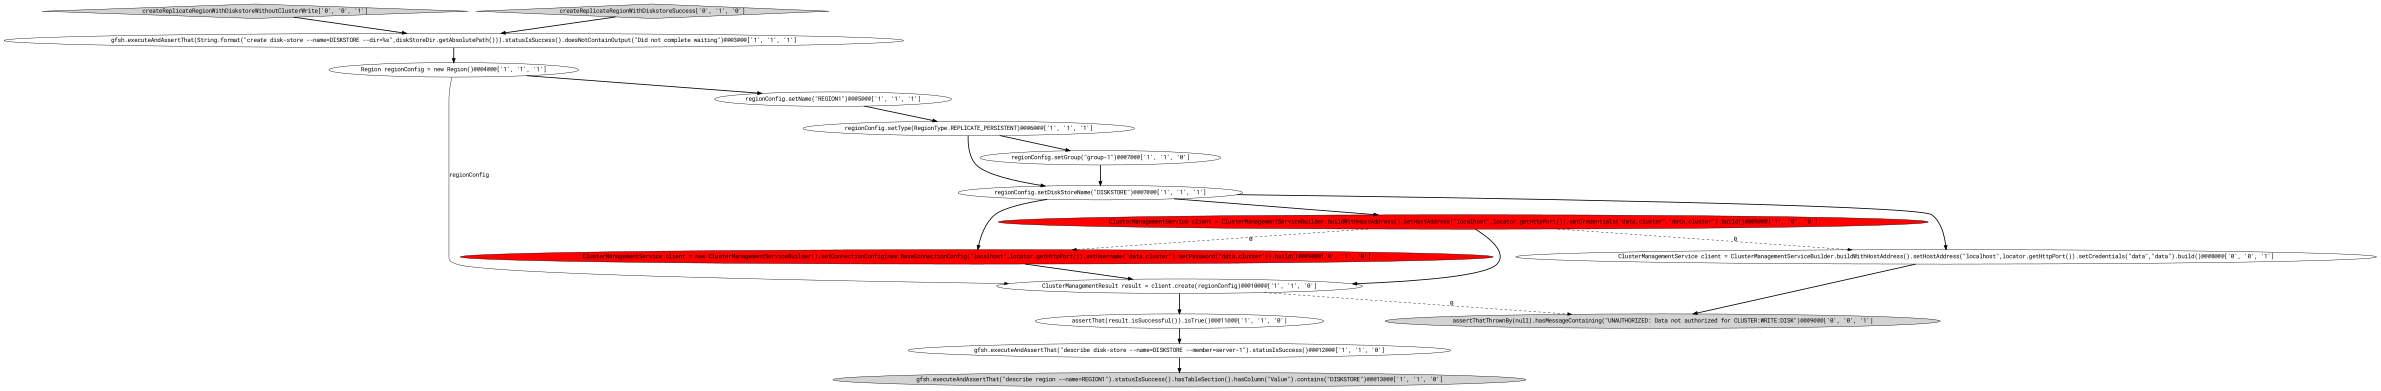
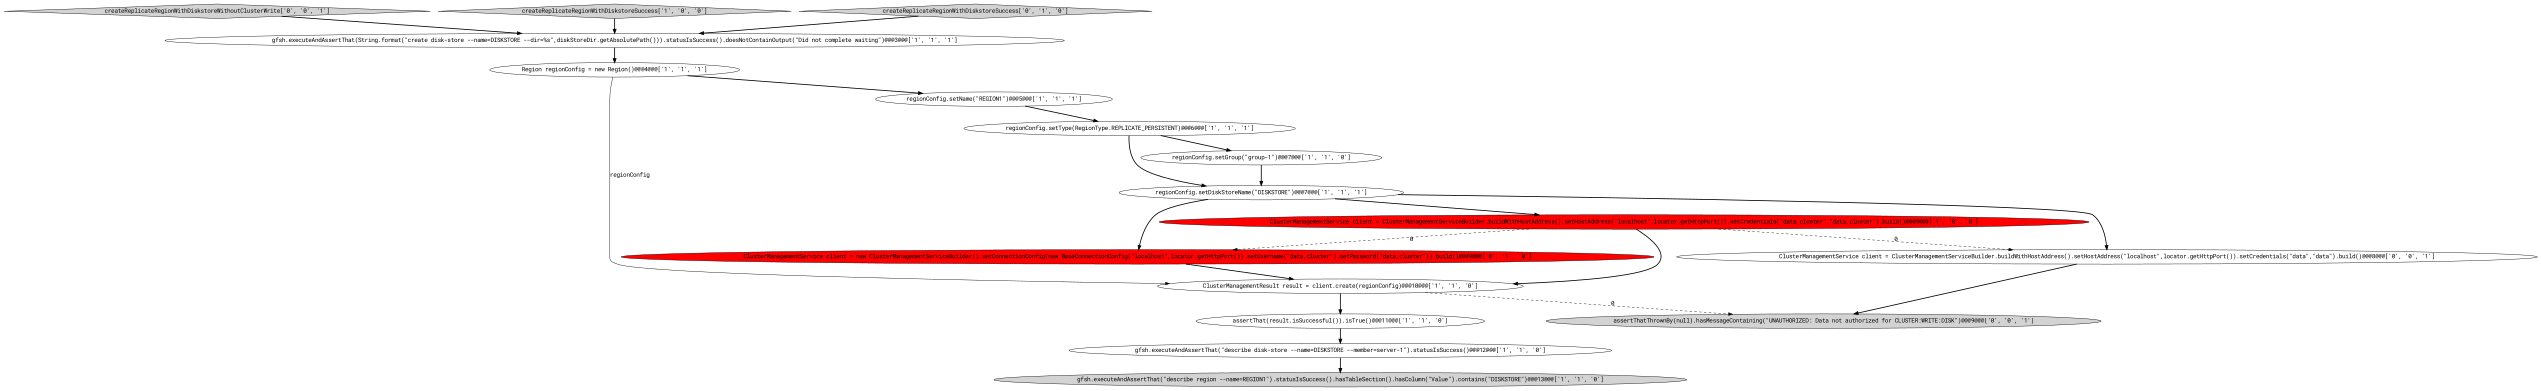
node "createReplicateRegionWithDiskstoreSuccess['1', '0', '0']": added
